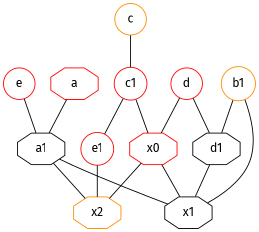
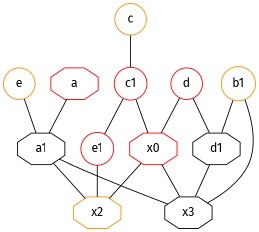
node "e": color red -> darkorange
node "x1": label "x1" -> "x3"
